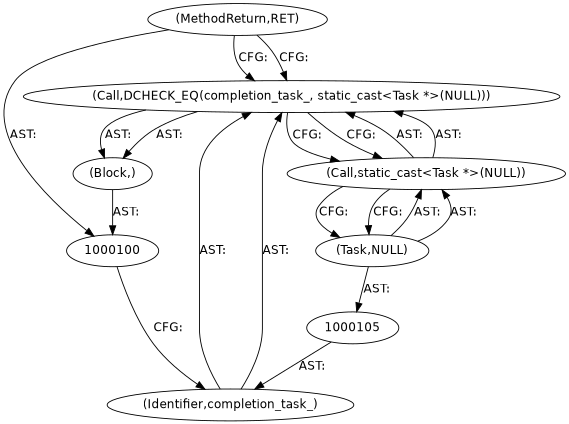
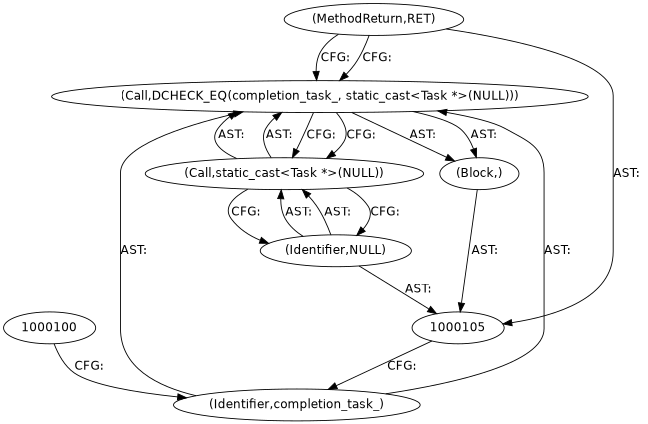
edge "(MethodReturn,RET)" -> "1000100": now "(MethodReturn,RET)" -> "1000105"
edge "(Block,)" -> "1000100": now "(Block,)" -> "1000105"
node "(Task,NULL)": label "(Task,NULL)" -> "(Identifier,NULL)"
edge "1000105" -> "(Identifier,completion_task_)": label "AST: " -> "CFG: "
